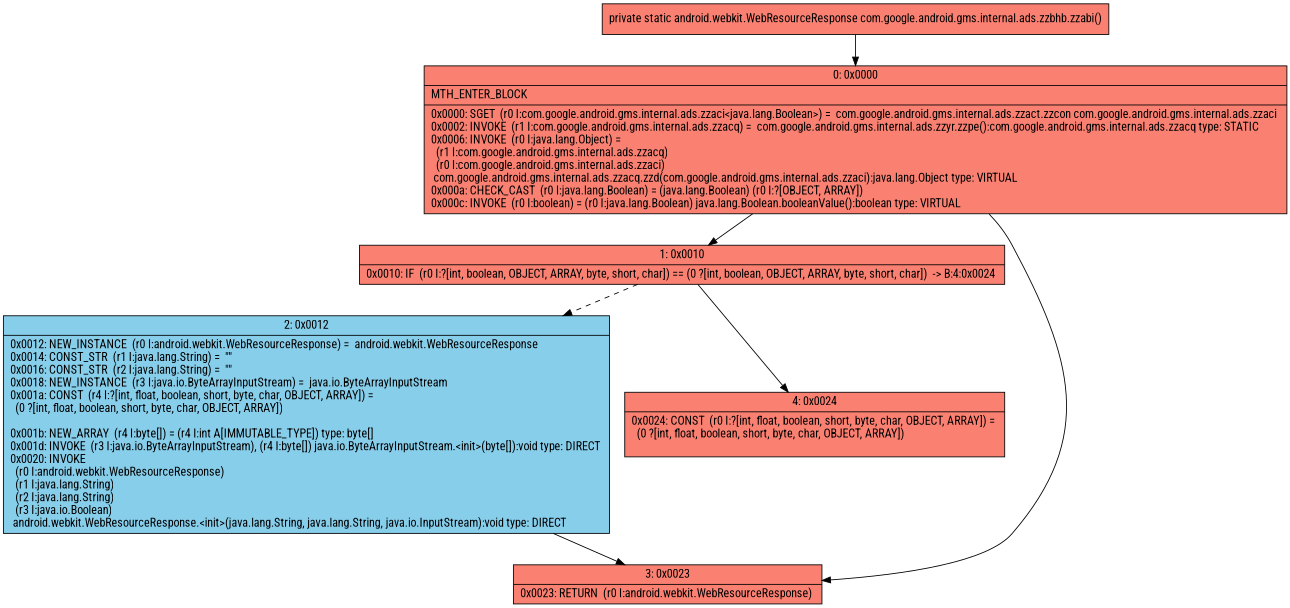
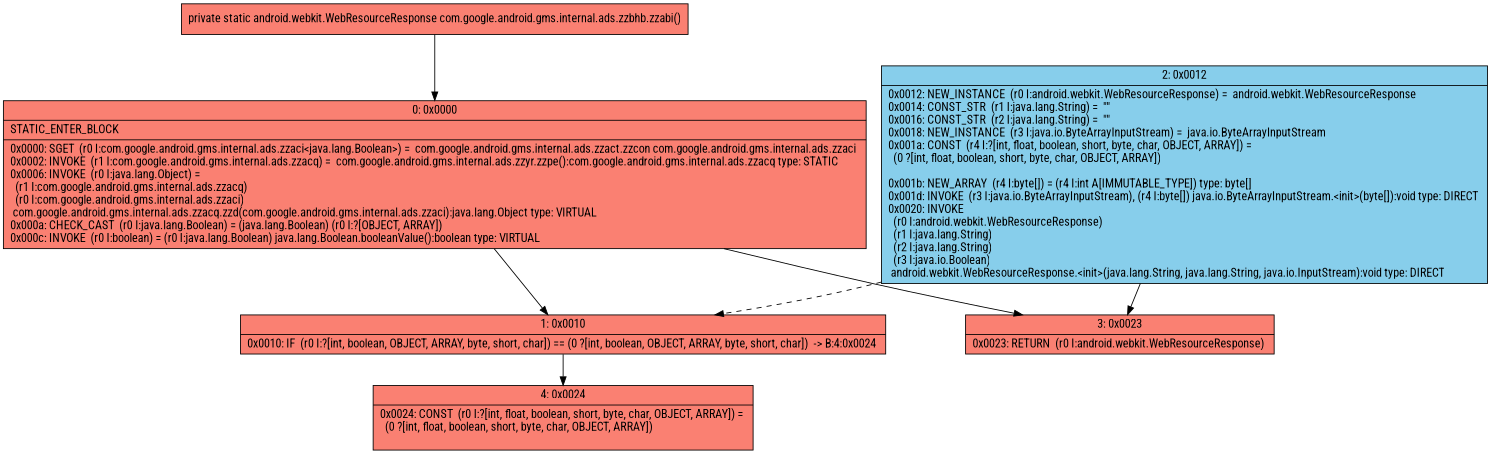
node "0: 0x0000": text "MTH_ENTER_BLOCK" -> "STATIC_ENTER_BLOCK"
edge "1: 0x0010" -> "2: 0x0012": reversed
